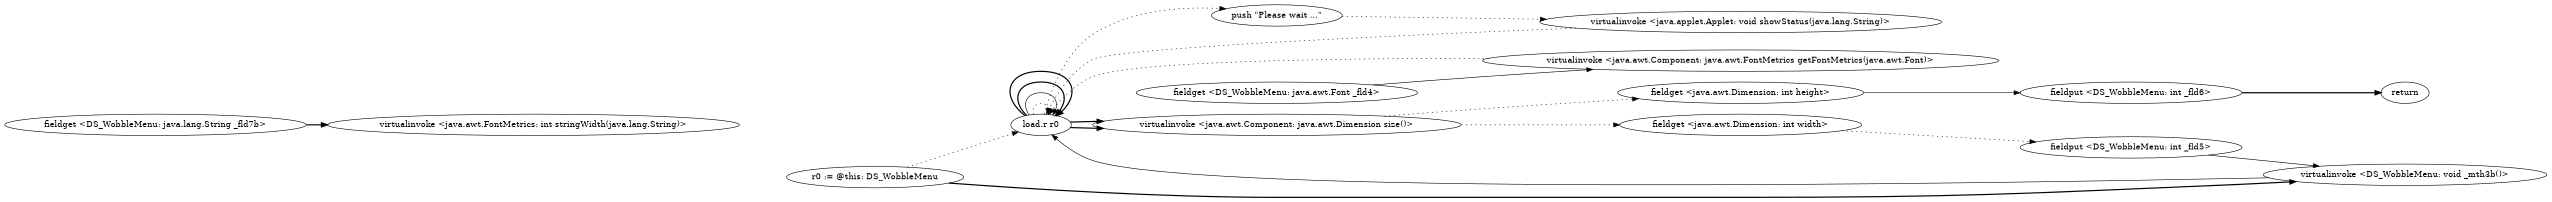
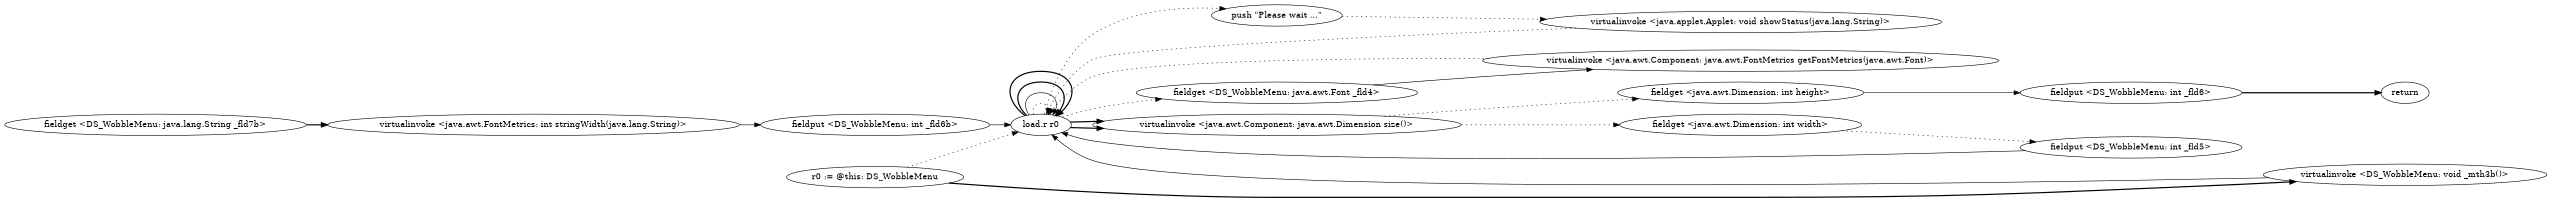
edge "load.r r0" -> "fieldget <DS_WobbleMenu: java.awt.Font _fld4>": added
node "fieldput <DS_WobbleMenu: int _fld6b>": added
edge "fieldput <DS_WobbleMenu: int _fld5>" -> "virtualinvoke <DS_WobbleMenu: void _mth3b()>": now "fieldput <DS_WobbleMenu: int _fld5>" -> "load.r r0"
